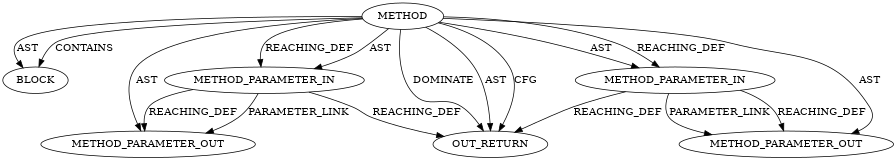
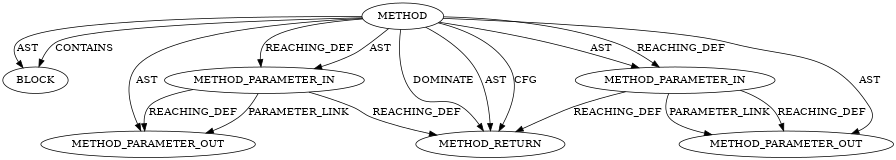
node "OUT_RETURN": label "OUT_RETURN" -> "METHOD_RETURN"
